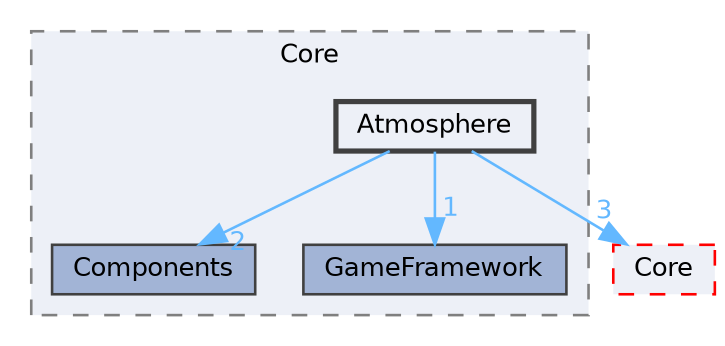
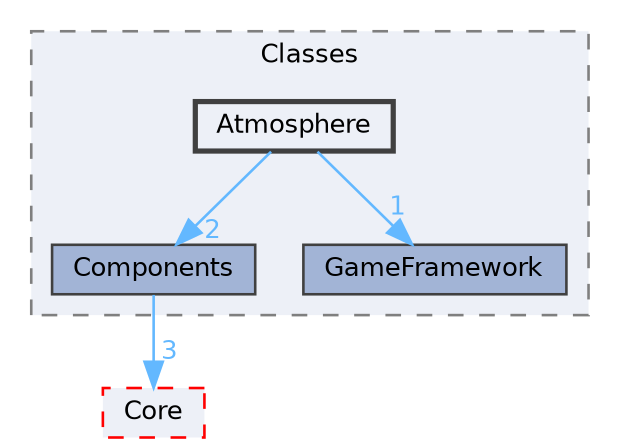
cluster "Core": label "Core" -> "Classes"
edge "Atmosphere" -> "Core": now "Components" -> "Core"
